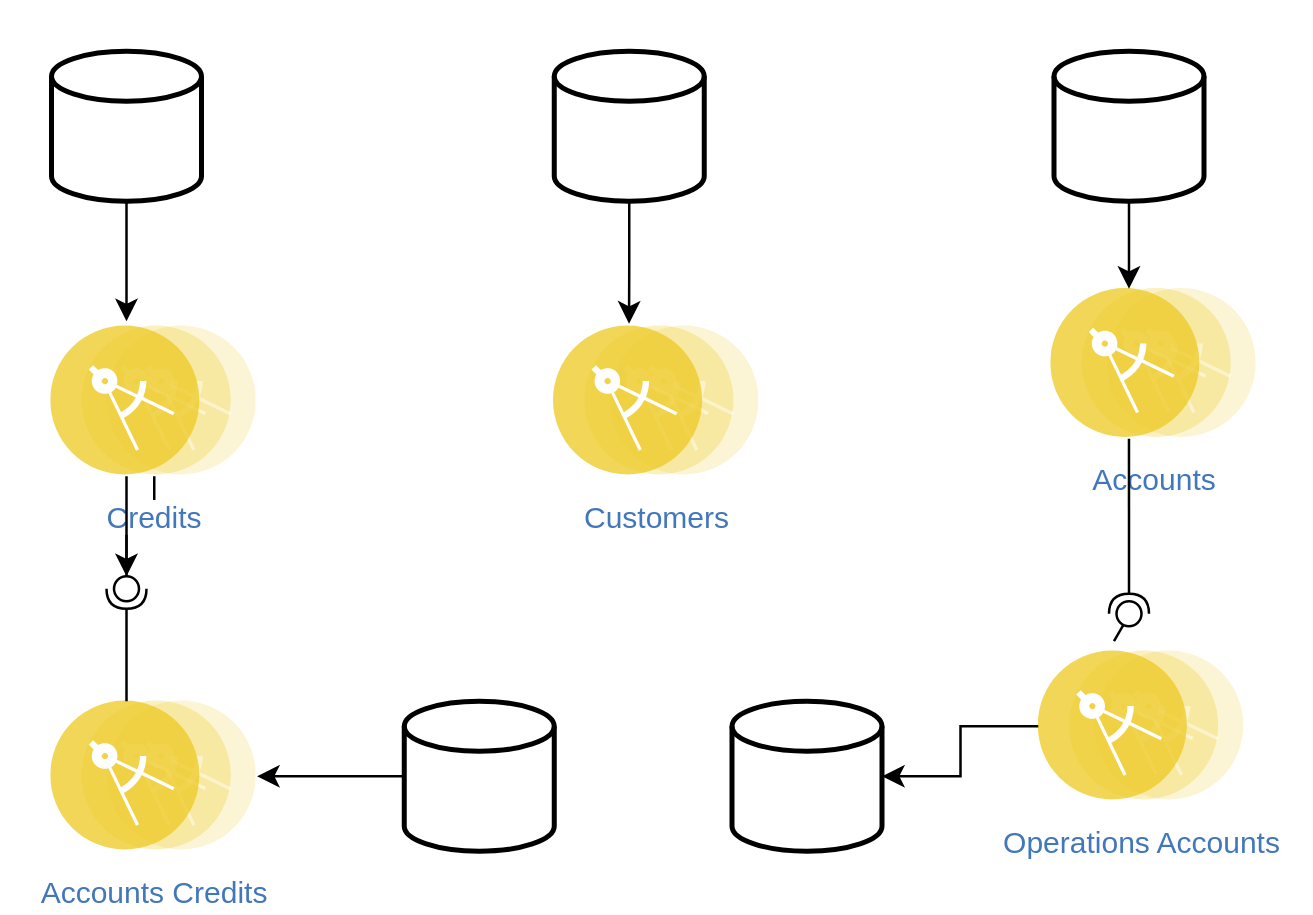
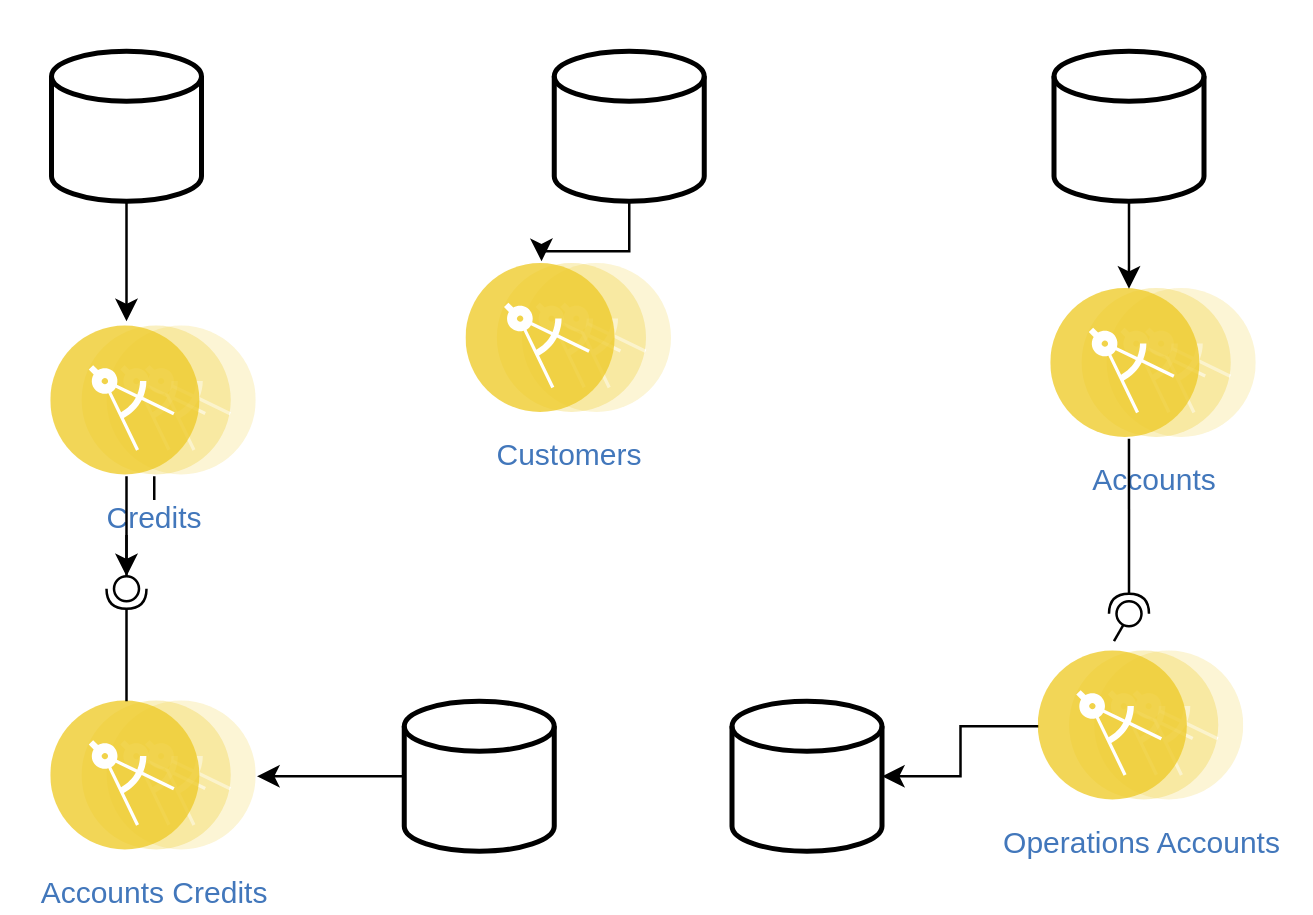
node "Customers": moved (657, 401) -> (569, 339)
